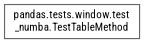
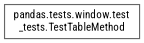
node "pandas.tests.window.test _numba.TestTableMethod": label "pandas.tests.window.test _numba.TestTableMethod" -> "pandas.tests.window.test _tests.TestTableMethod"
